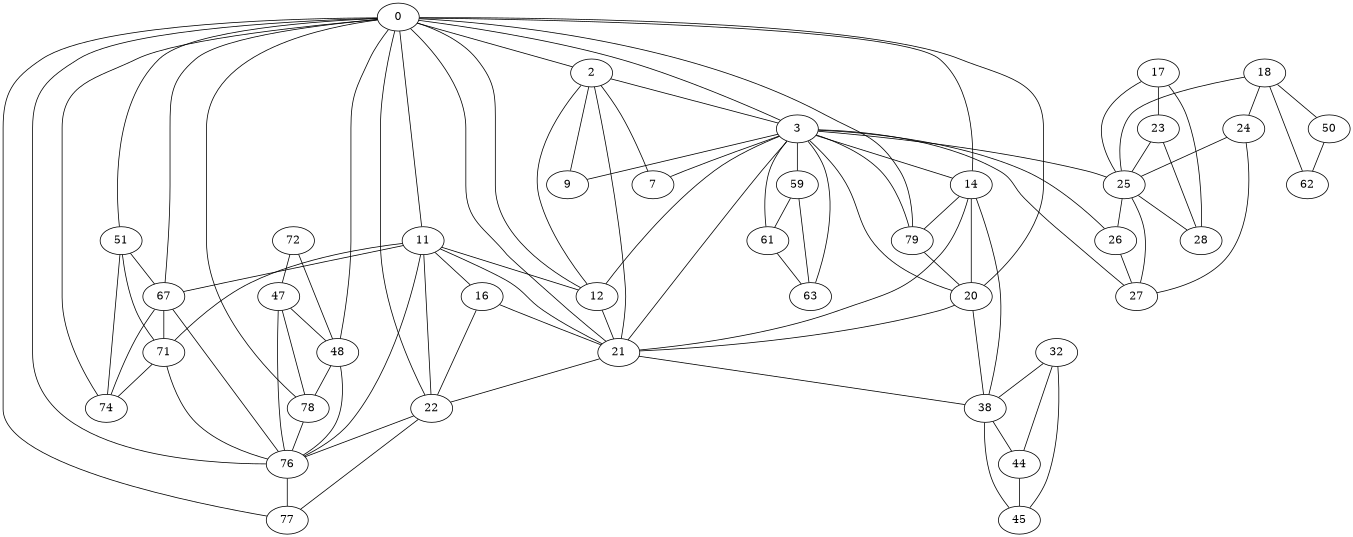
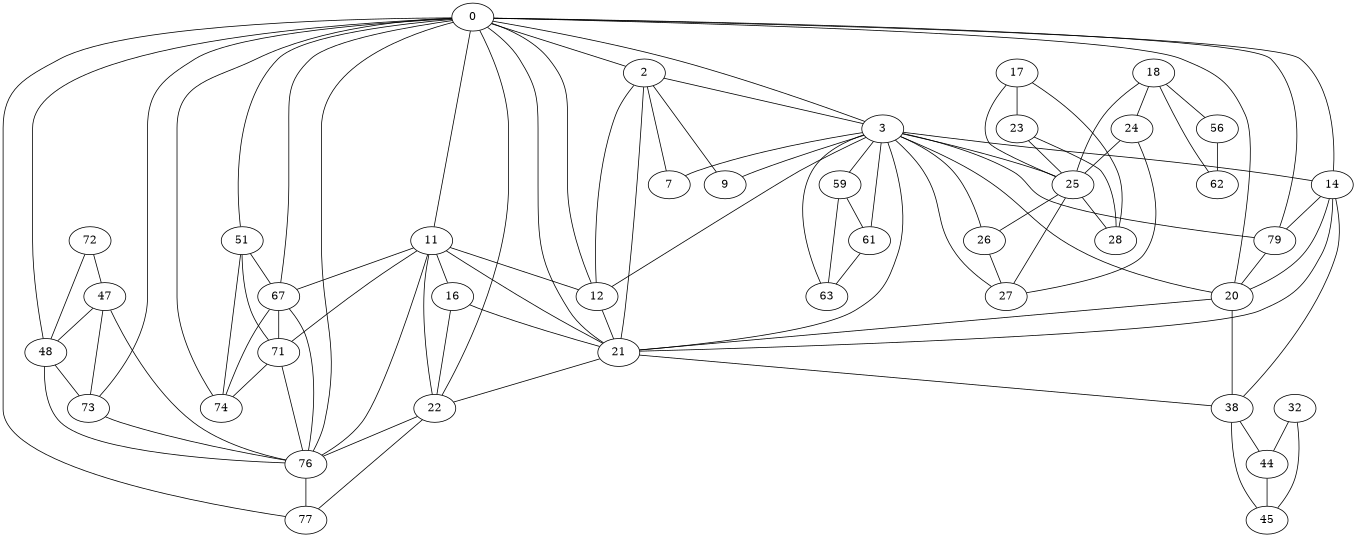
node "50": label "50" -> "56"
edge "32" -- "38": removed
node "78": label "78" -> "73"
